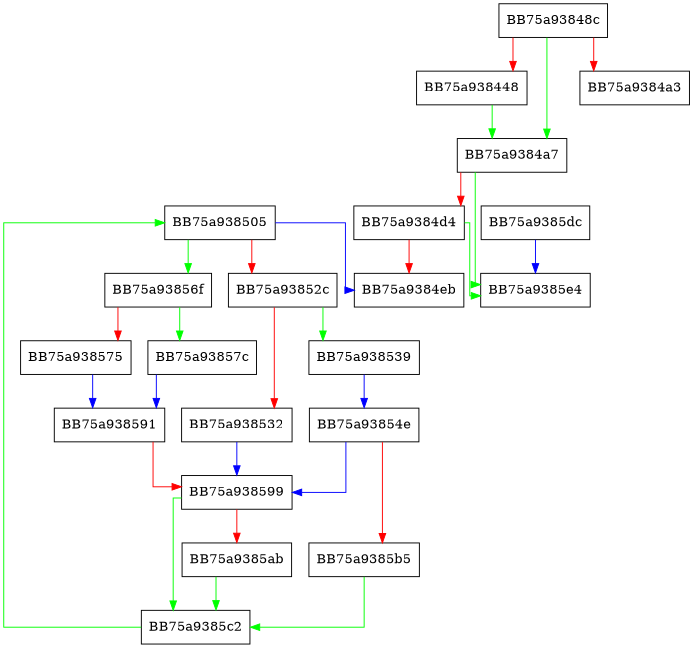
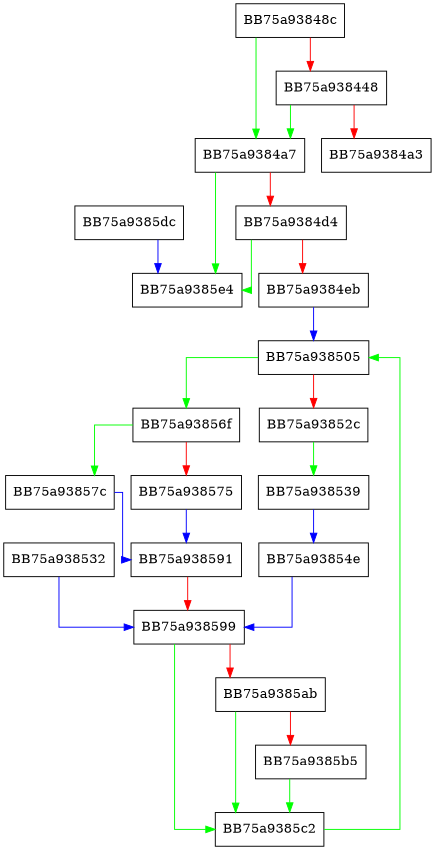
edge "BB75a93848c" -> "BB75a9384a3": now "BB75a938448" -> "BB75a9384a3"
edge "BB75a938505" -> "BB75a9384eb": reversed
edge "BB75a93852c" -> "BB75a938532": removed
edge "BB75a93854e" -> "BB75a9385b5": now "BB75a9385ab" -> "BB75a9385b5"
